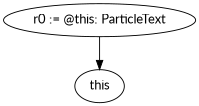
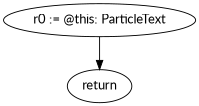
node "this": label "this" -> "return"
